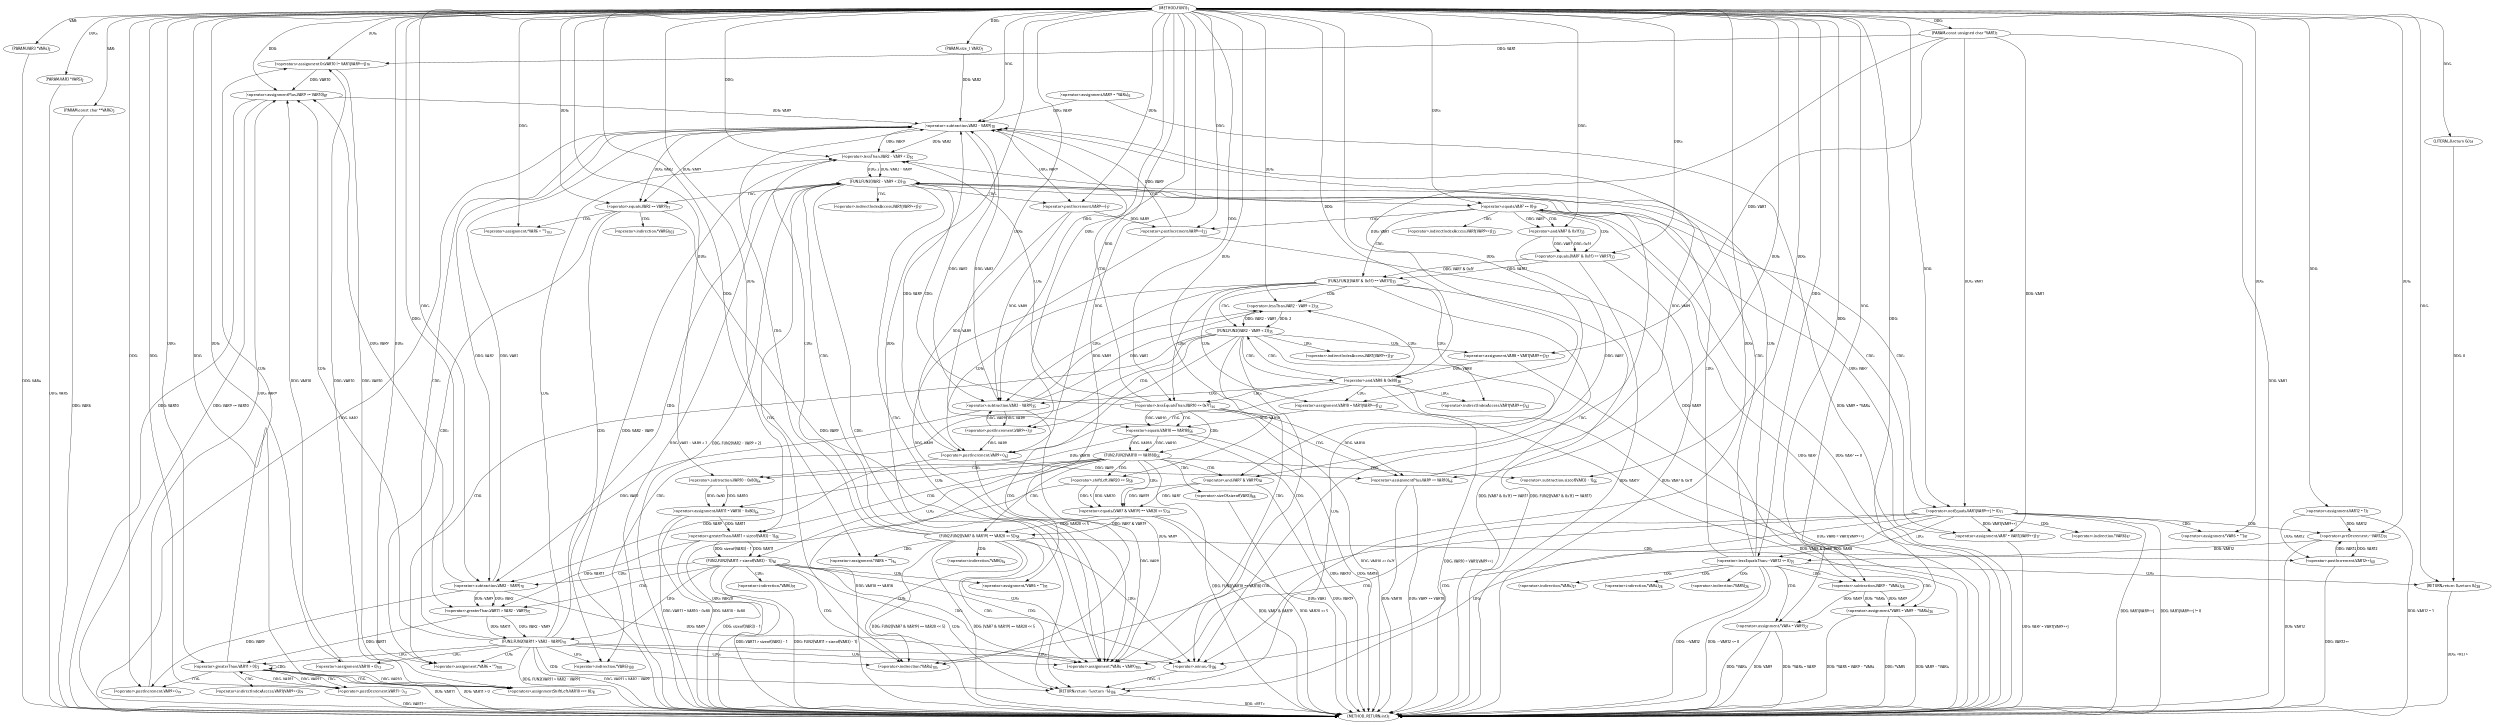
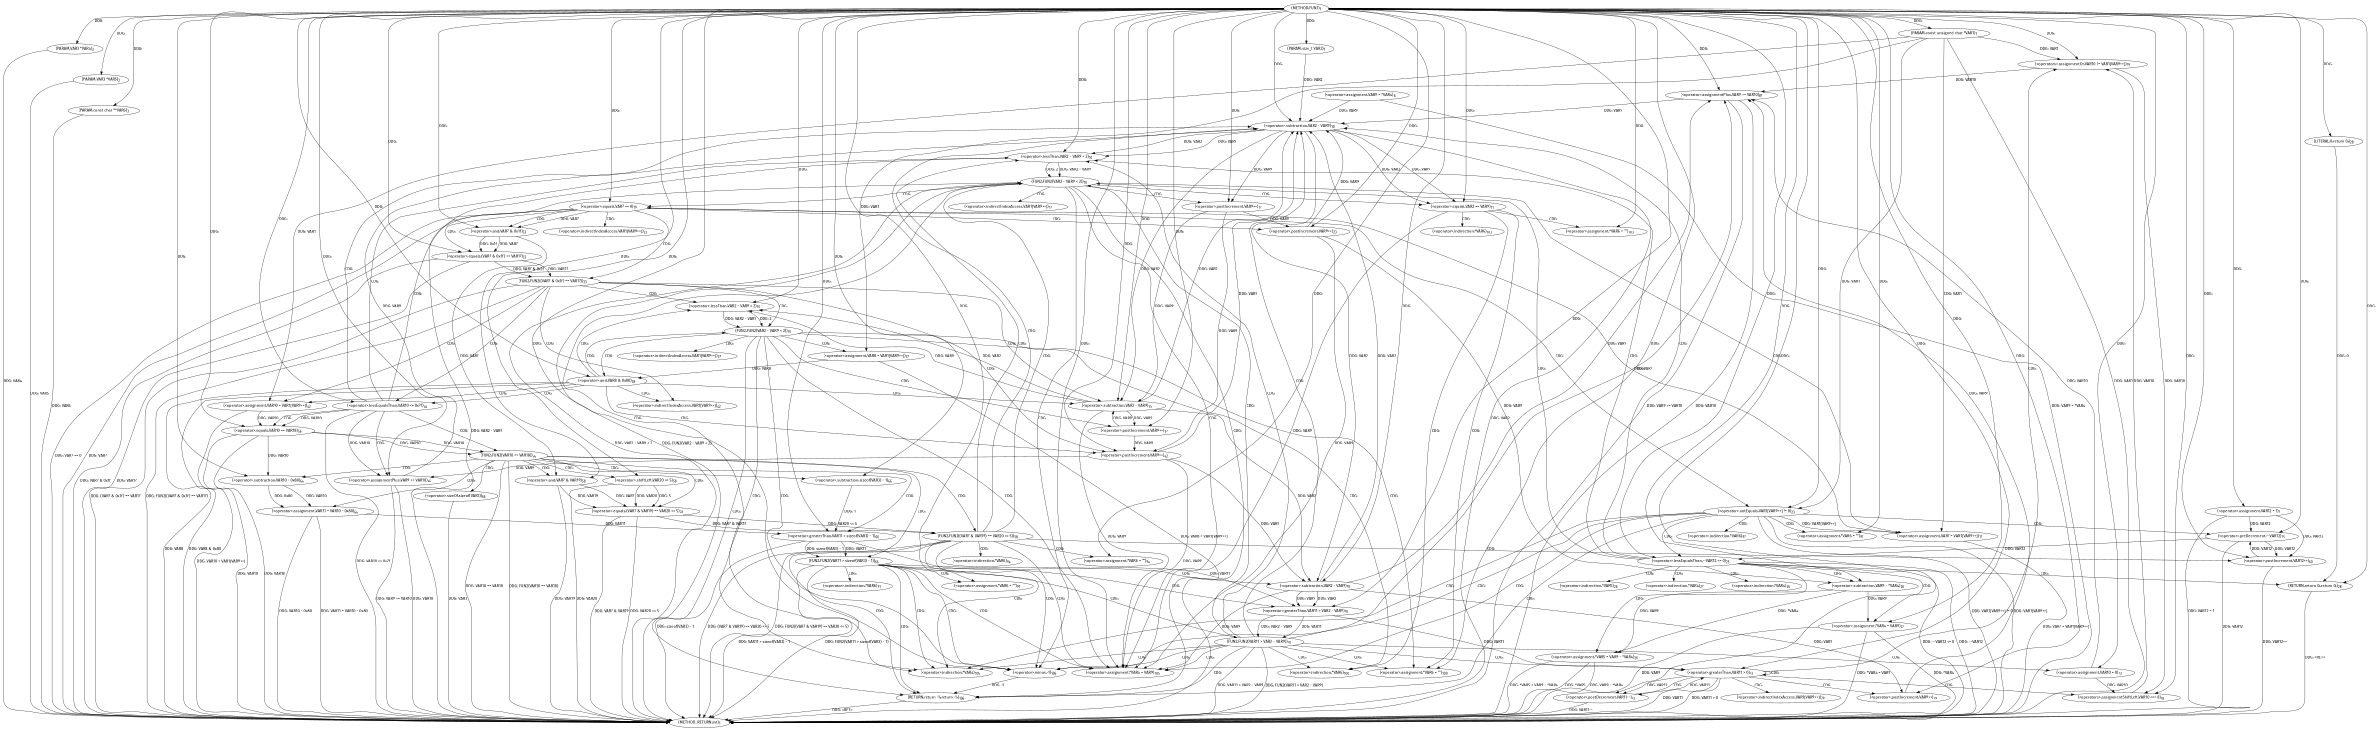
edge "(METHOD,FUN1)" -> "(PARAM,VAR3 *VAR4)": label "VAR: " -> "DDG: "
edge "(METHOD,FUN1)" -> "(<operator>.assignment,*VAR5 = VAR9 - *VAR4)": now "(METHOD,FUN1)" -> "(<operator>.postIncrement,VAR12++)"
edge "(METHOD,FUN1)" -> "(PARAM,const char **VAR6)": label "VAR: " -> "DDG: "
edge "(PARAM,const unsigned char *VAR1)" -> "(<operator>.assignment,VAR7 = VAR1[VAR9++])": label "DDG: VAR1" -> "CDG: VAR1"
edge "(<operator>.subtraction,sizeof(VAR3) - 1)" -> "(<operator>.greaterThan,VAR11 > sizeof(VAR3) - 1)": added, label "DDG: 1"
